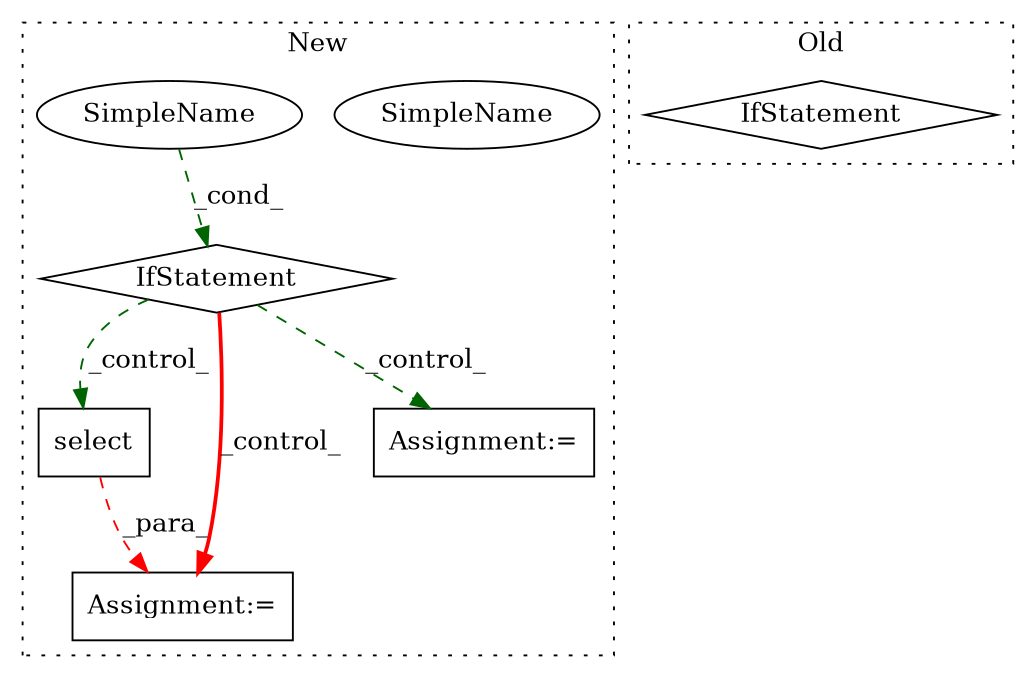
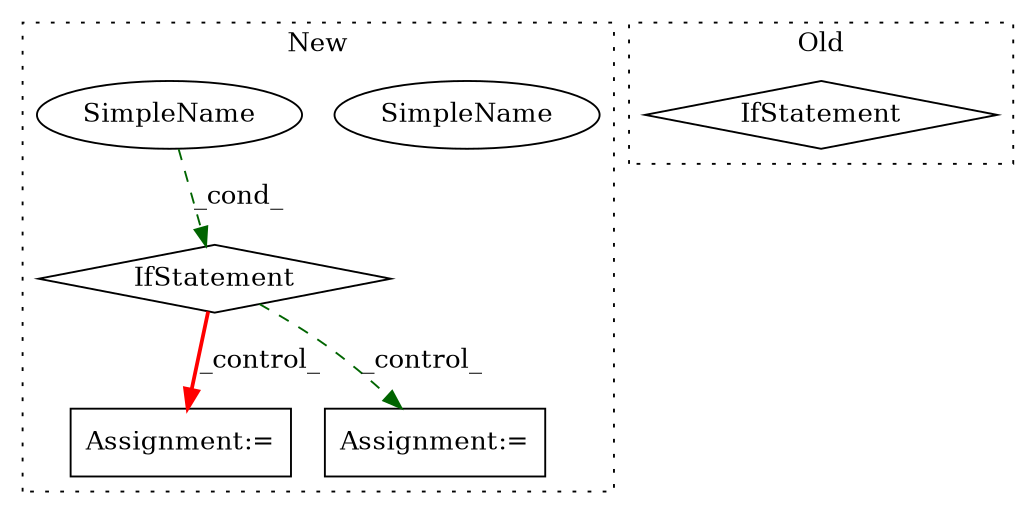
node "select": removed
